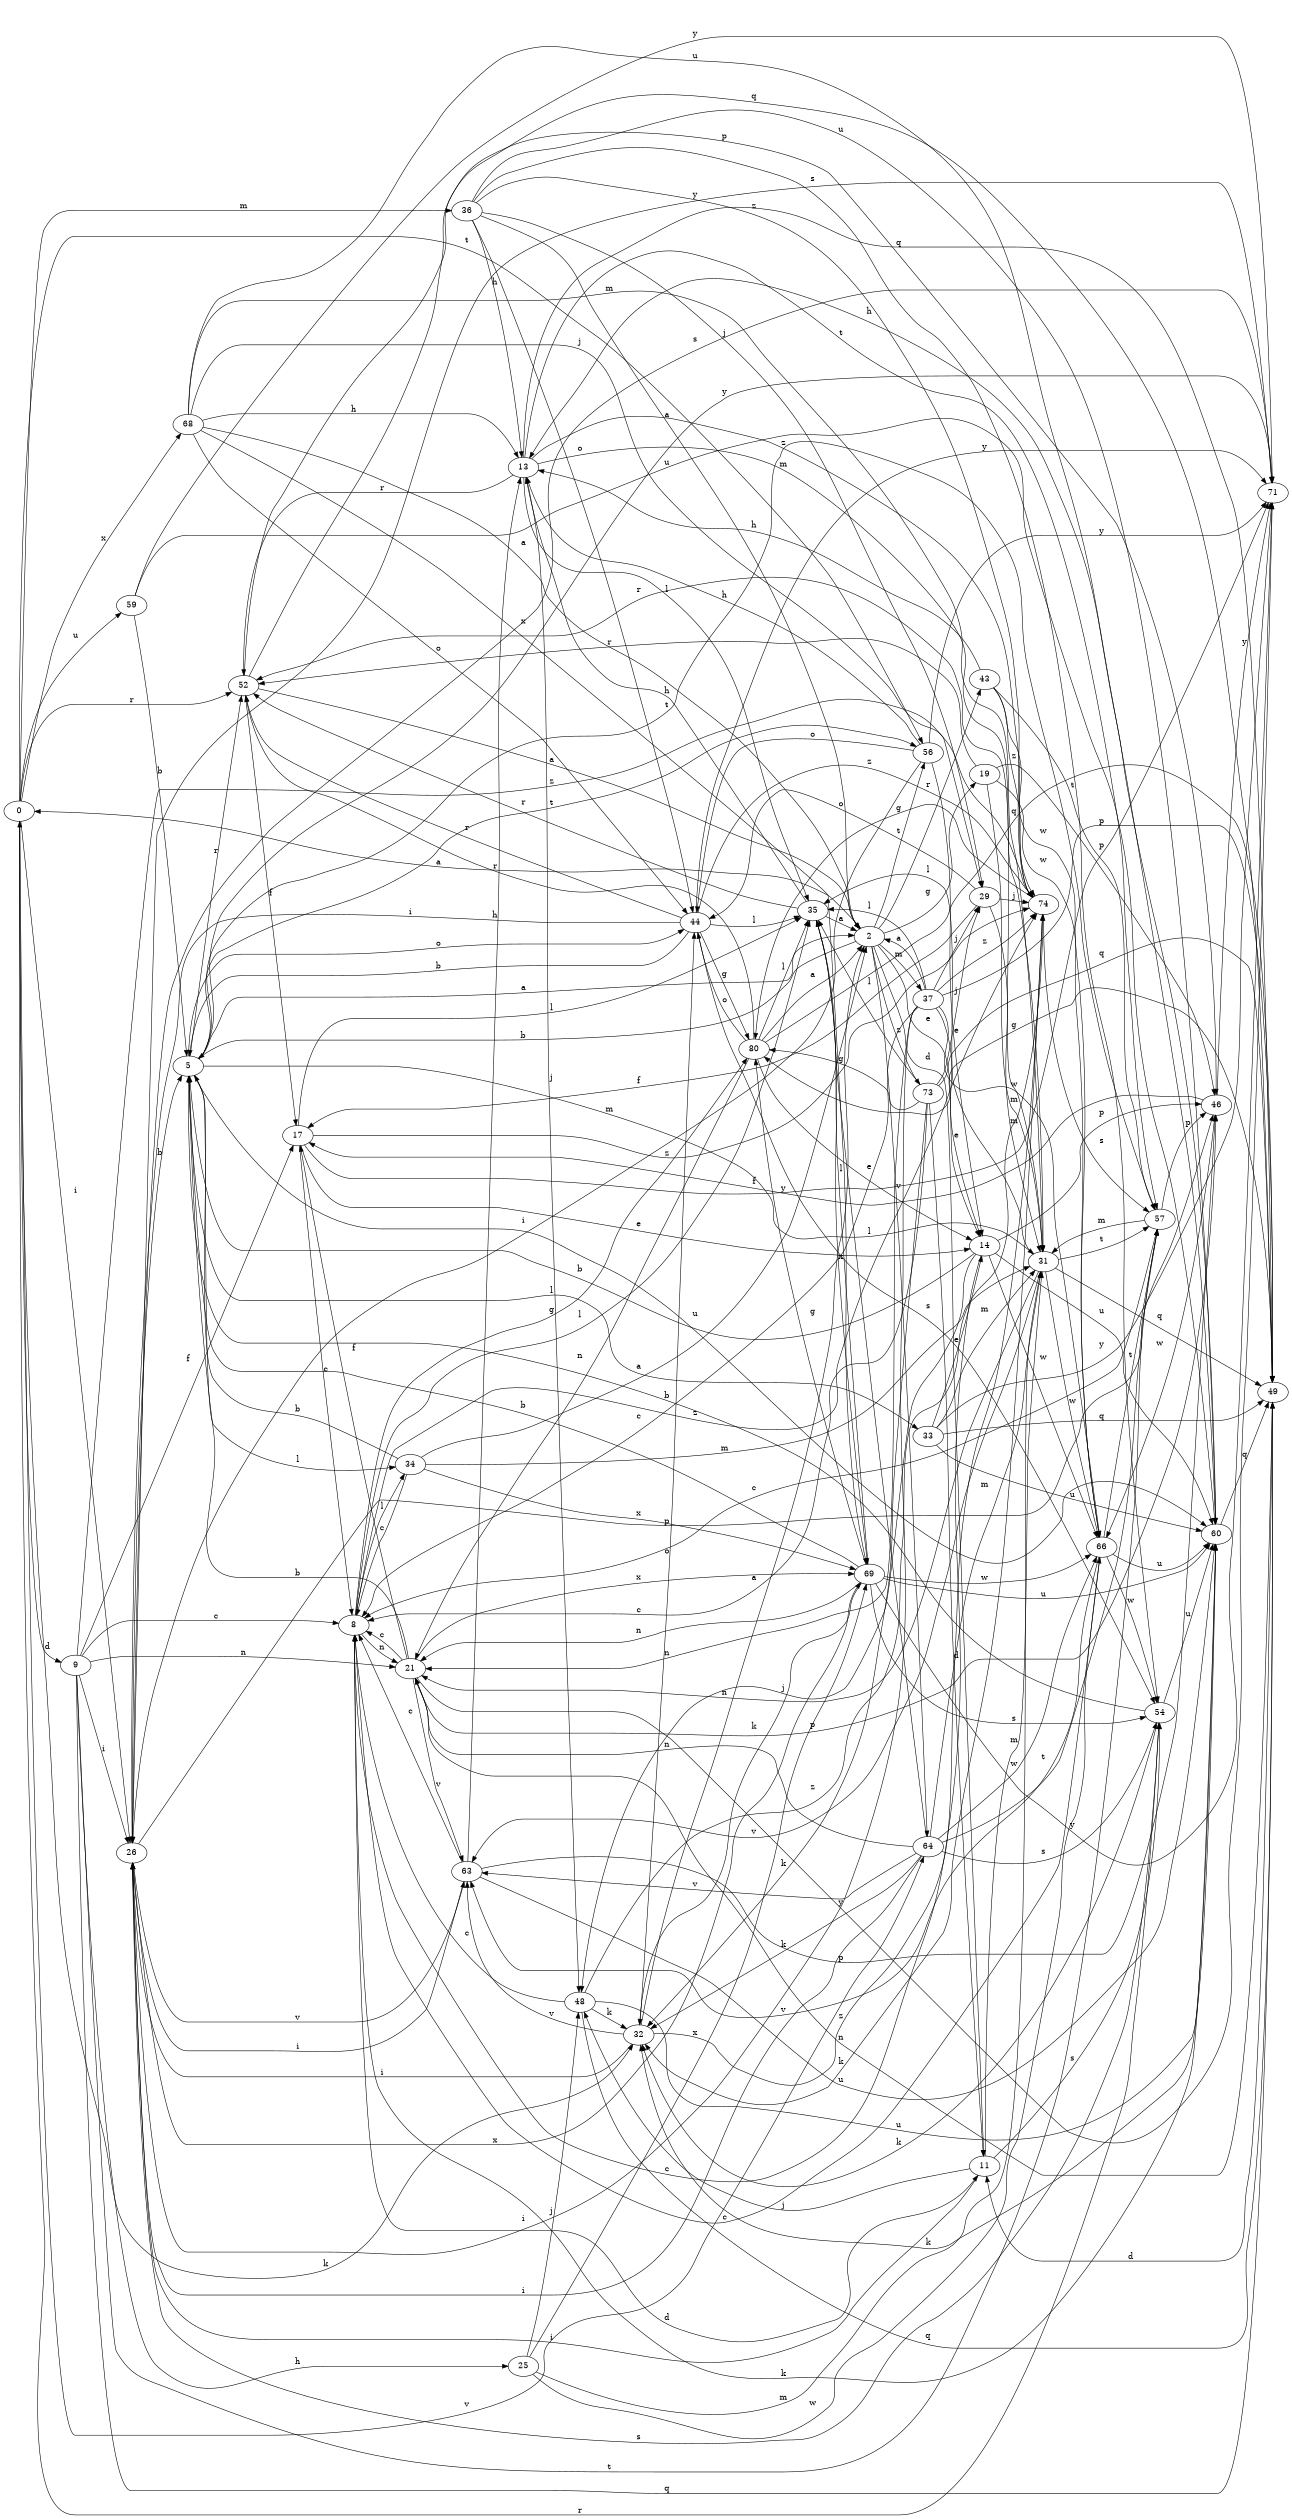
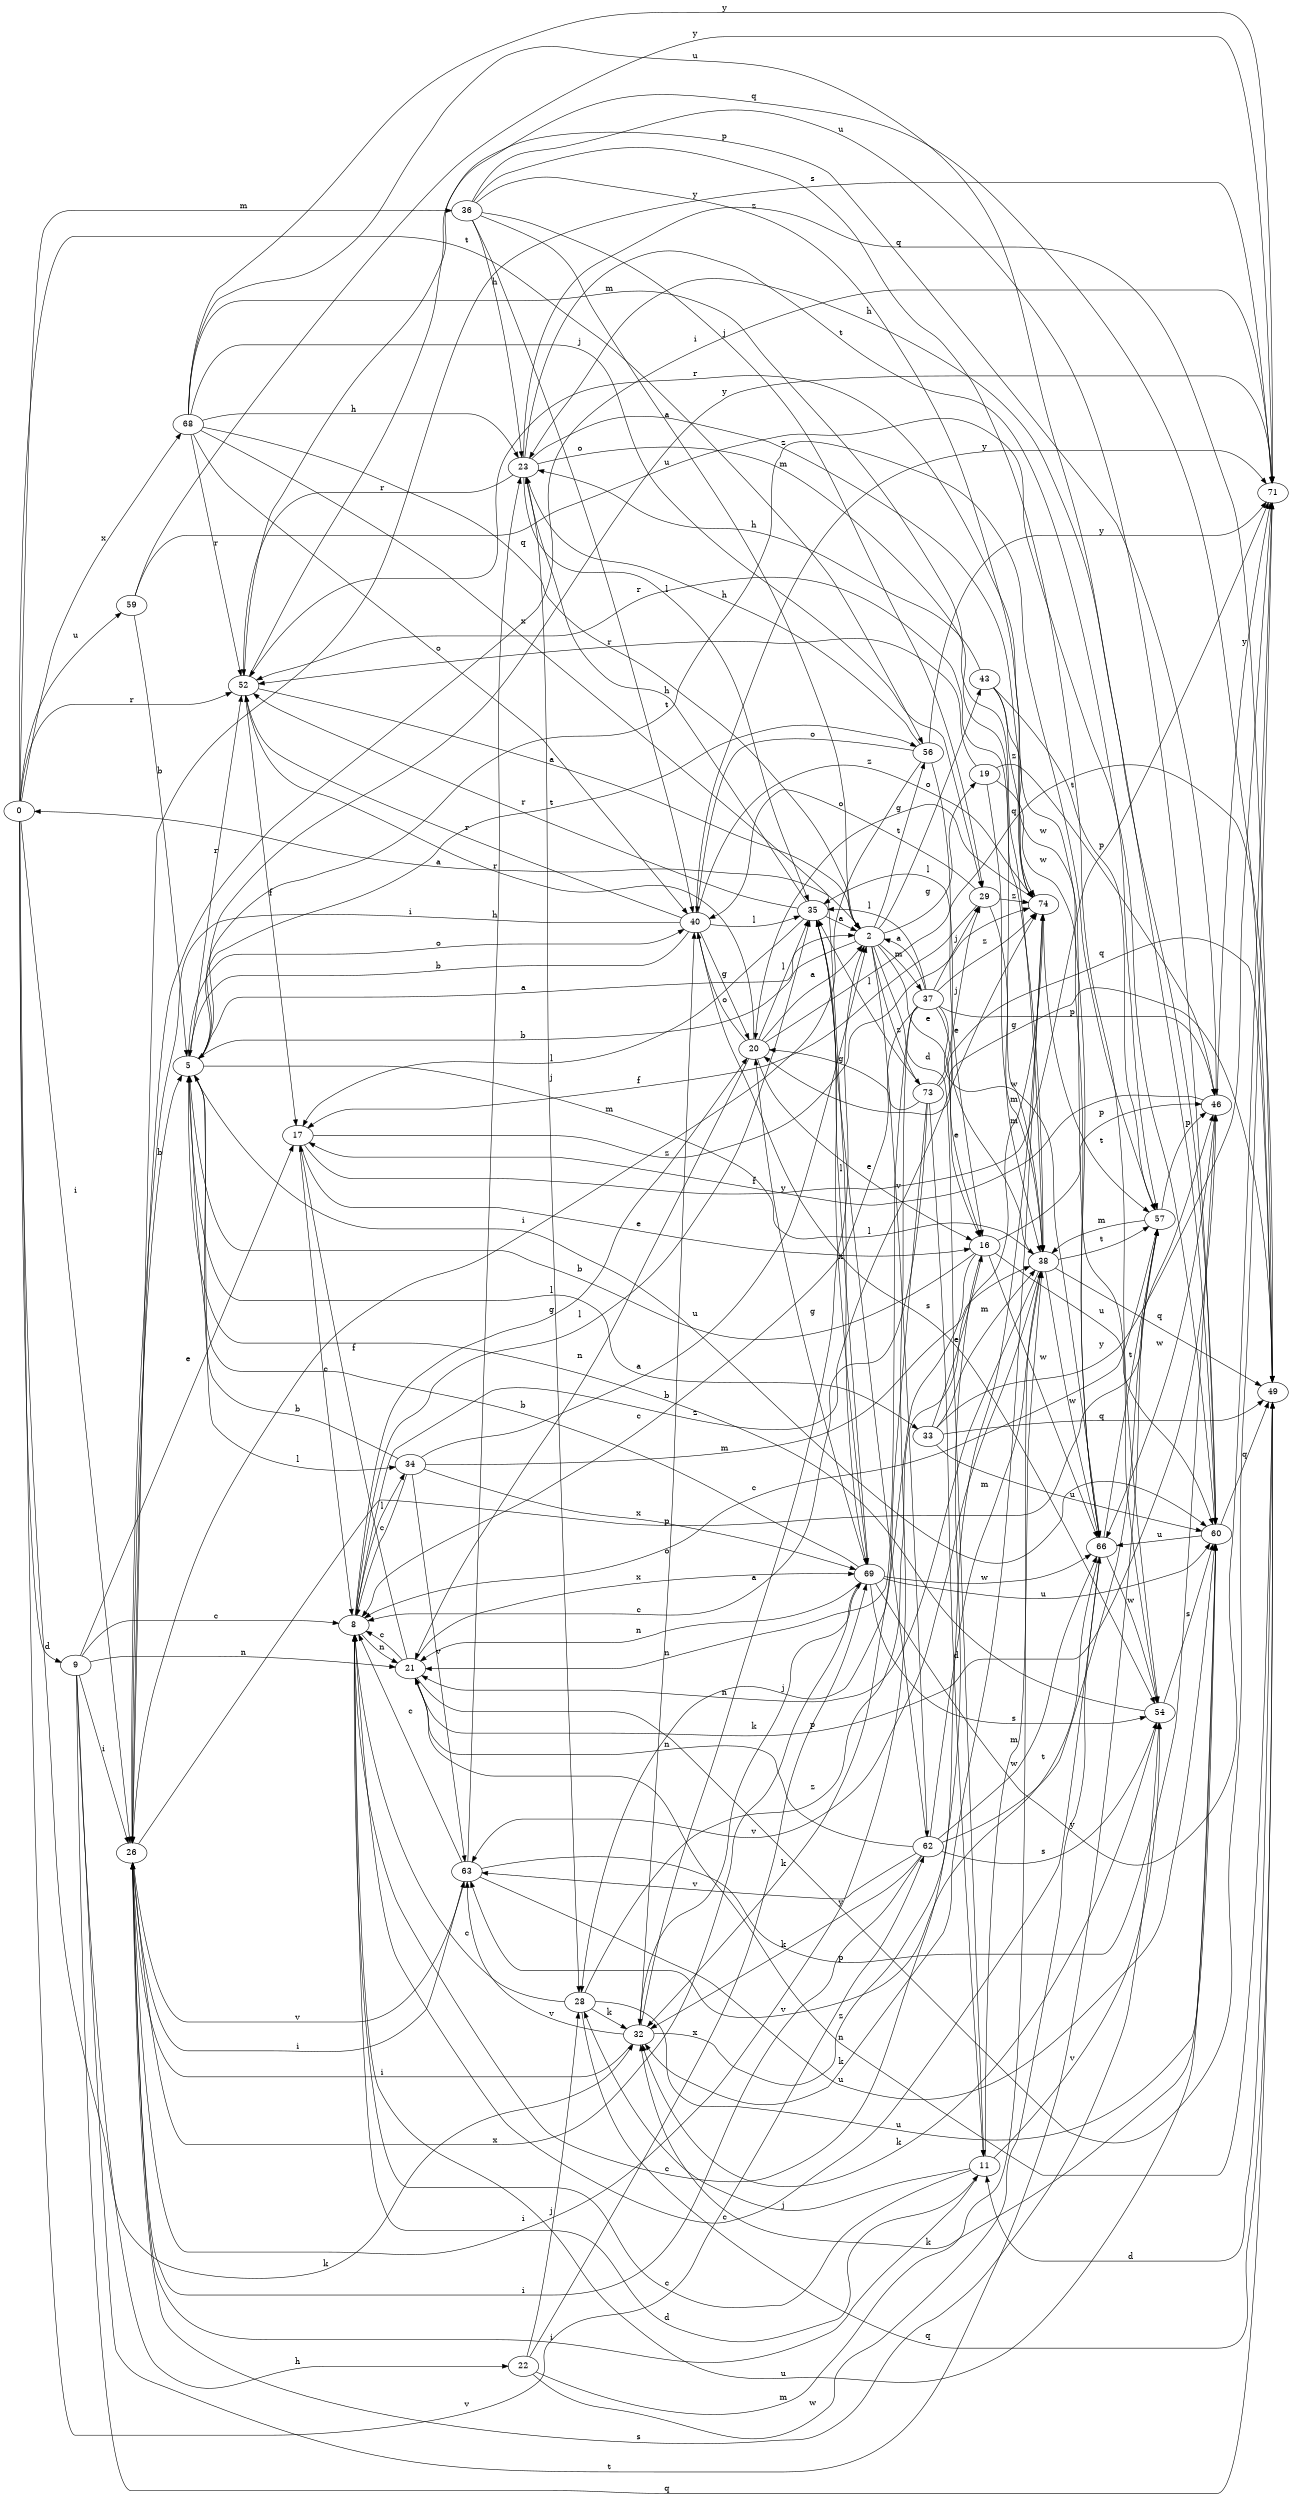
edge "68" -> "71": added, label "y"
edge "71" -> "26": label "s" -> "i"
node "13": label "13" -> "23"
edge "68" -> "2": label "a" -> "q"
edge "68" -> "52": added, label "r"
edge "2" -> "43": label "r" -> "o"
edge "9" -> "74": removed, label "z"
edge "37" -> "49": now "37" -> "46"
edge "29" -> "74": label "j" -> "z"
node "44": label "44" -> "40"
edge "17" -> "35": reversed
node "80": label "80" -> "20"
edge "74" -> "57": label "s" -> "t"
node "14": label "14" -> "16"
node "31": label "31" -> "38"
edge "9" -> "17": label "f" -> "e"
edge "21" -> "5": removed, label "b"
edge "66" -> "60": reversed
edge "54" -> "60": label "u" -> "s"
edge "21" -> "63": now "34" -> "63"
node "64": label "64" -> "62"
node "48": label "48" -> "28"
edge "11" -> "54": label "s" -> "v"
edge "11" -> "8": added, label "c"
node "25": label "25" -> "22"
edge "8" -> "60": label "k" -> "u"
edge "54" -> "0": now "54" -> "52"
